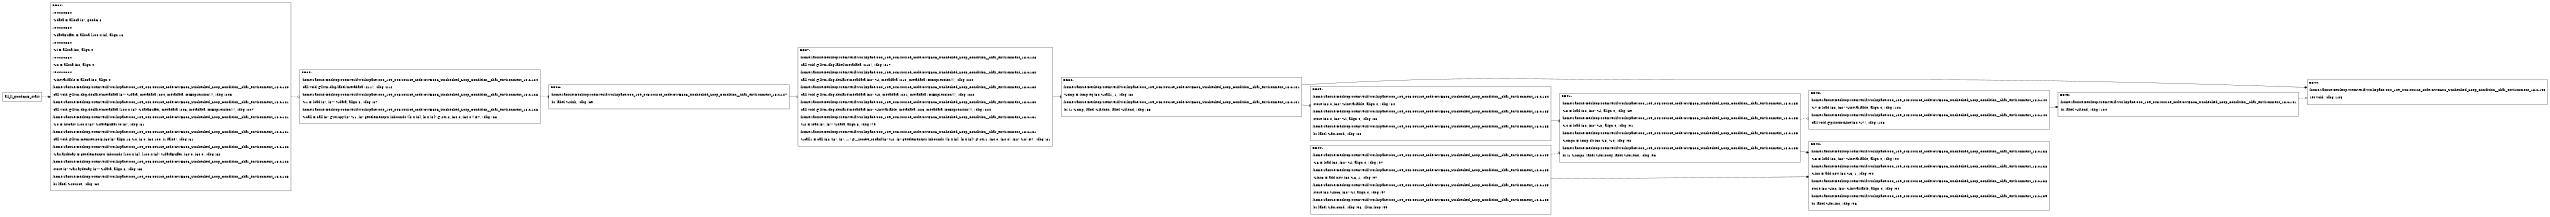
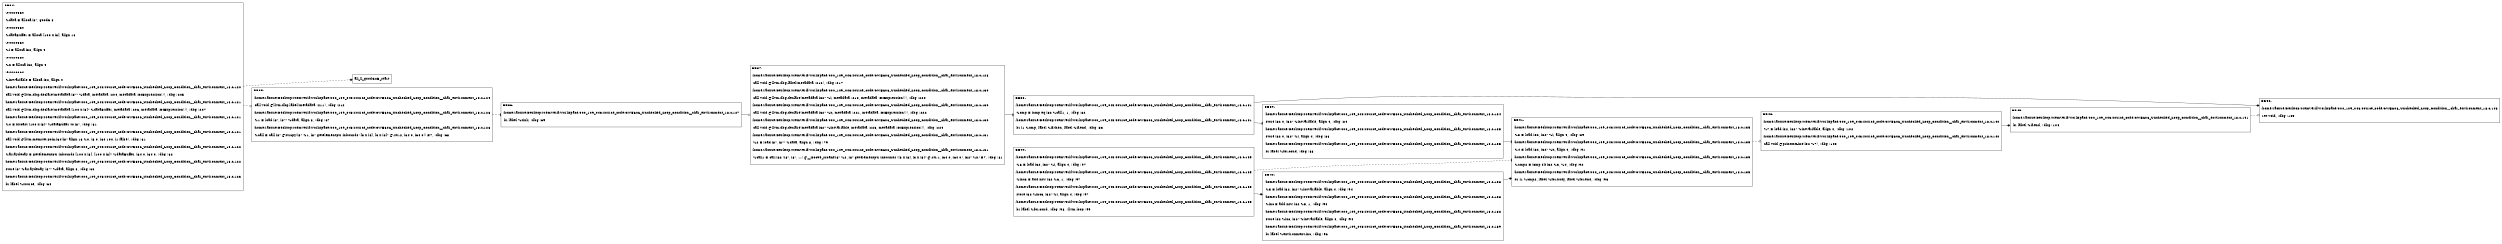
edge "all_ll_goodG2B_start" -> "BB34:": reversed
edge "BB41:" -> "BB42:": reversed
node "BB42:": text "br label %for.inc, !dbg !96" -> "br label %environment.inc, !dbg !96"
